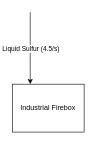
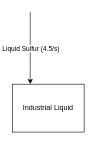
node "Industrial Firebox": label "Industrial Firebox" -> "Industrial Liquid"
